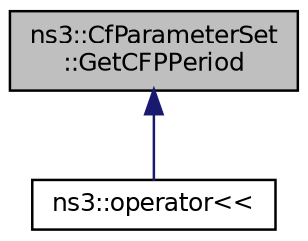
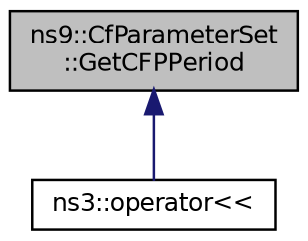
node "ns3::CfParameterSet ::GetCFPPeriod": label "ns3::CfParameterSet ::GetCFPPeriod" -> "ns9::CfParameterSet ::GetCFPPeriod"
